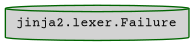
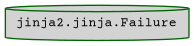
node "jinja2.lexer.Failure": label "jinja2.lexer.Failure" -> "jinja2.jinja.Failure"
